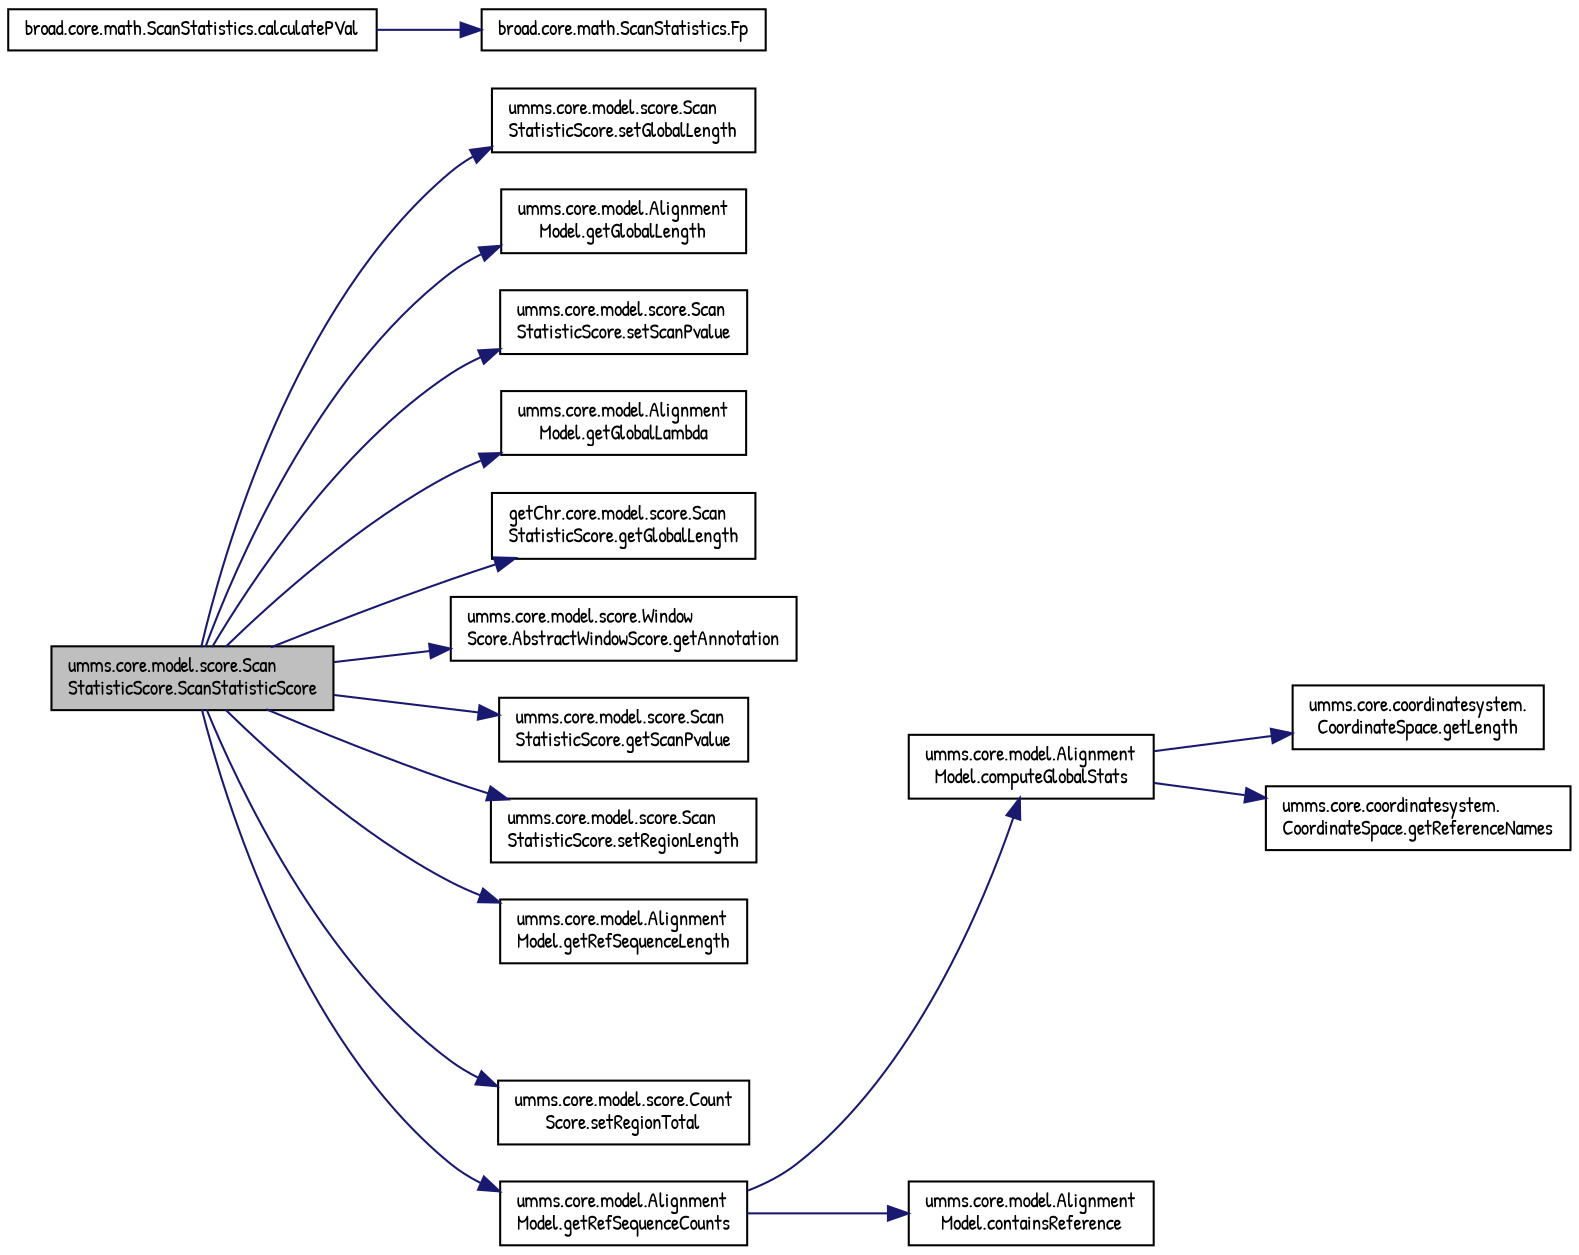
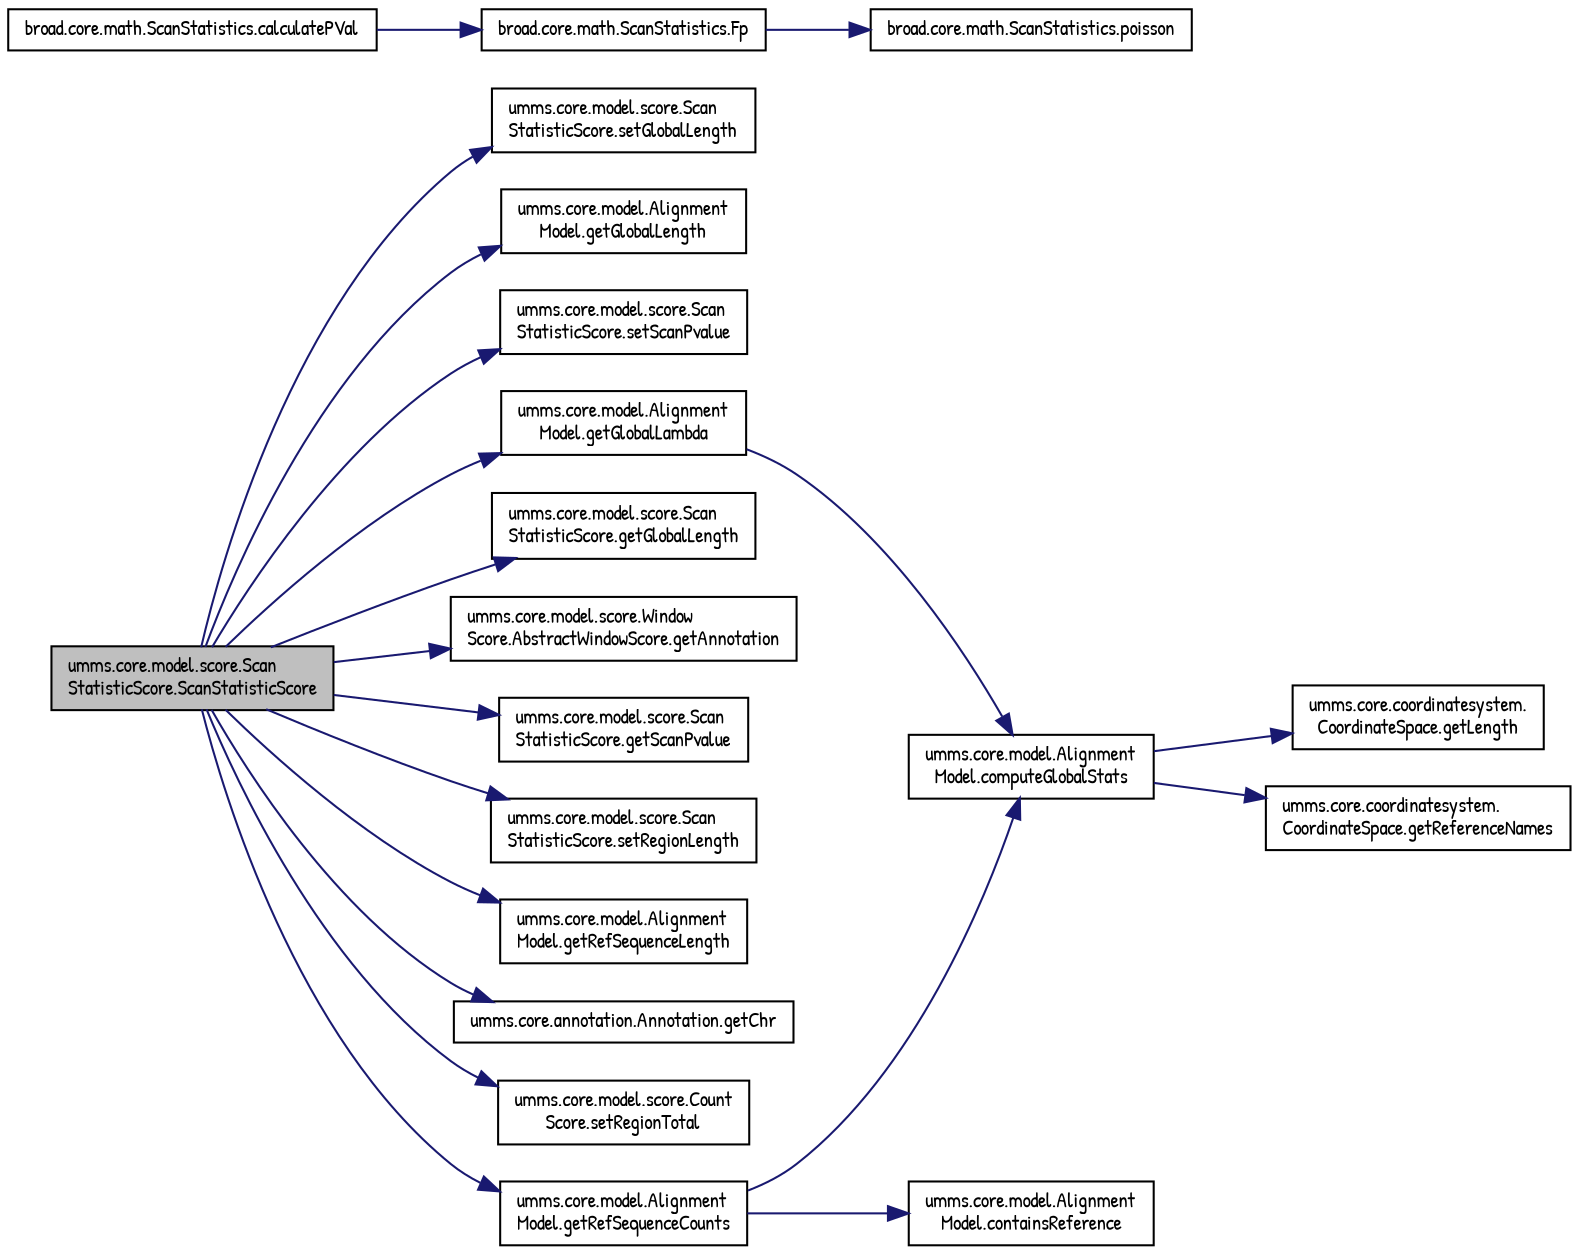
node "broad.core.math.ScanStatistics.poisson": added
node "getChr.core.model.score.Scan StatisticScore.getGlobalLength": label "getChr.core.model.score.Scan StatisticScore.getGlobalLength" -> "umms.core.model.score.Scan StatisticScore.getGlobalLength"
edge "umms.core.model.Alignment Model.getGlobalLambda" -> "umms.core.model.Alignment Model.computeGlobalStats": added
node "umms.core.annotation.Annotation.getChr": added
